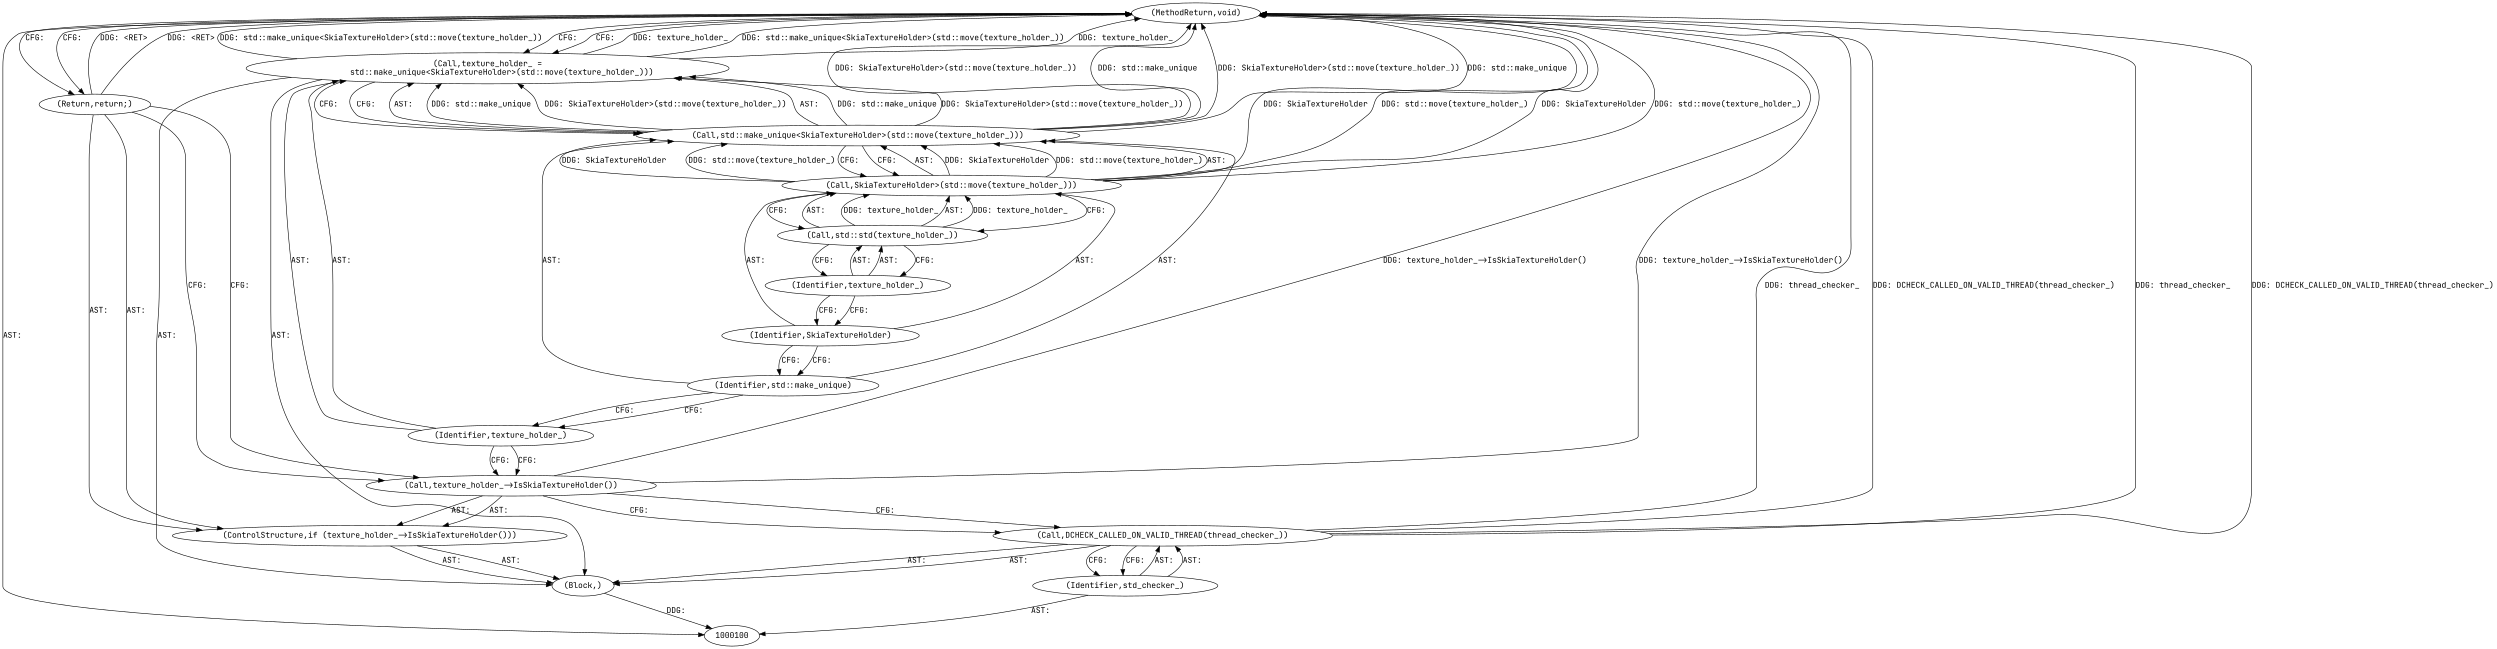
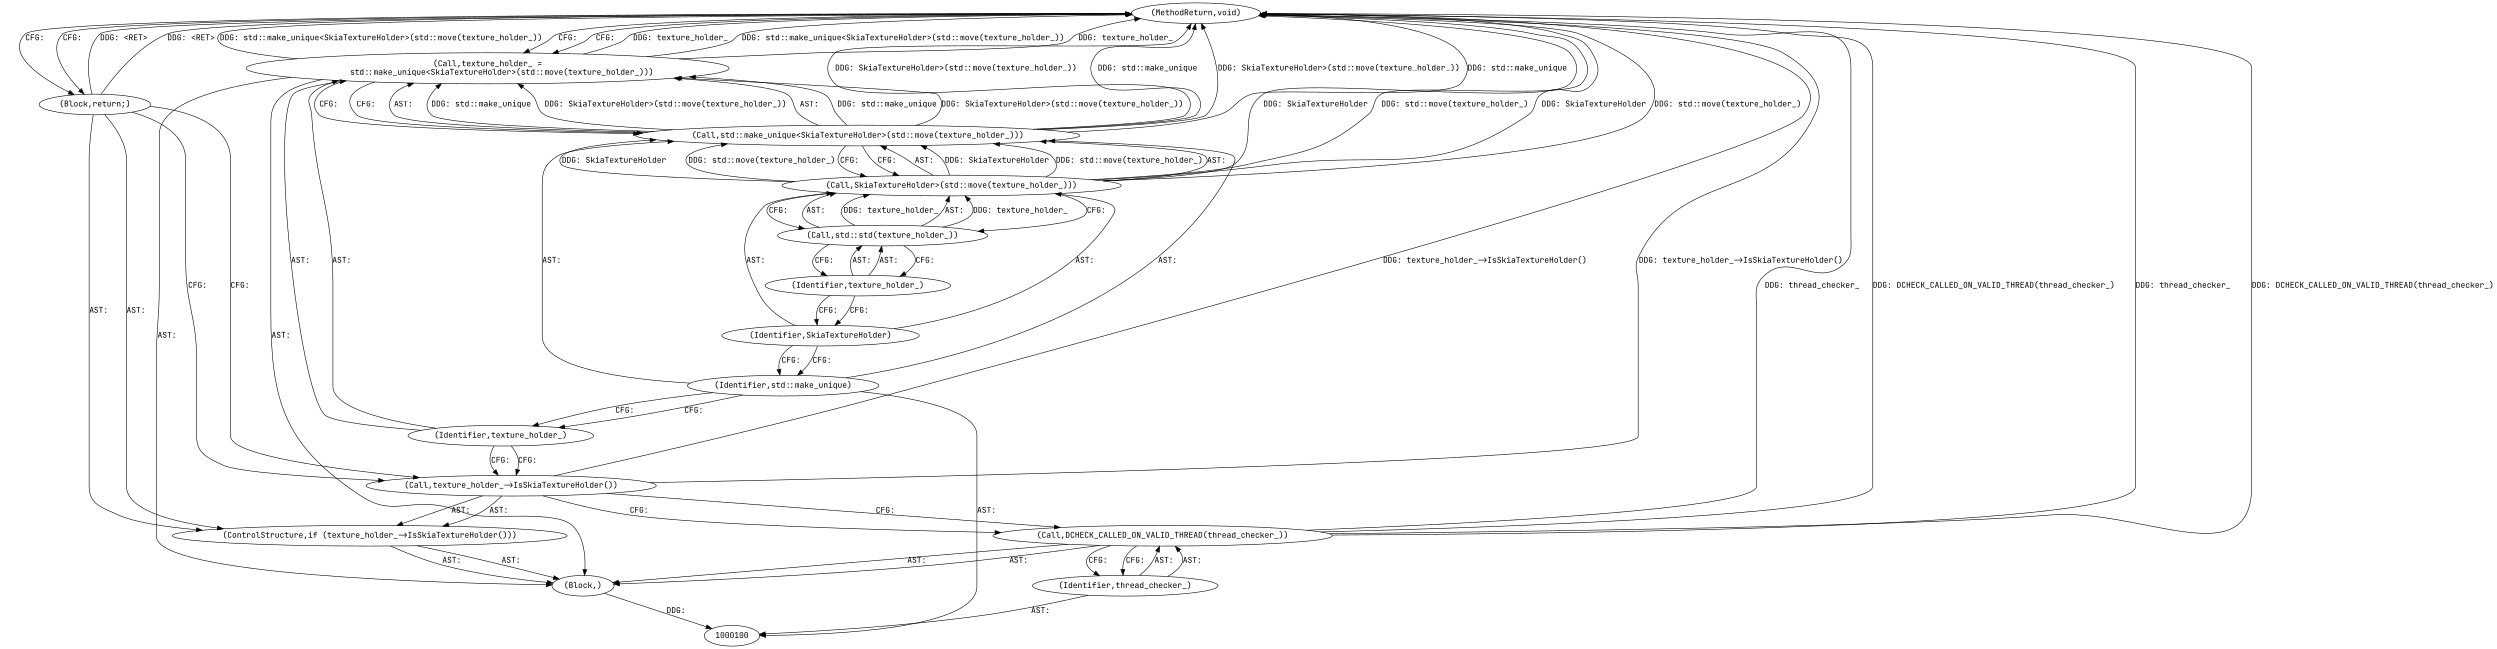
edge "(MethodReturn,void)" -> "1000100": now "(Identifier,std::make_unique)" -> "1000100"
node "(Return,return;)": label "(Return,return;)" -> "(Block,return;)"
node "(Identifier,std_checker_)": label "(Identifier,std_checker_)" -> "(Identifier,thread_checker_)"
